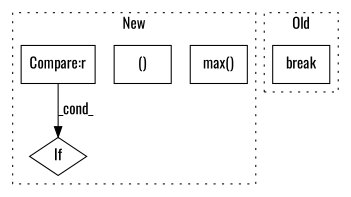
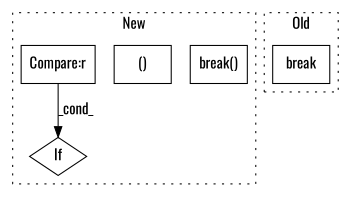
node "max()": label "max()" -> "break()"
